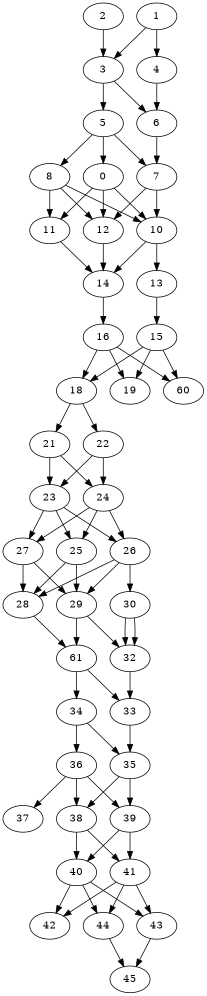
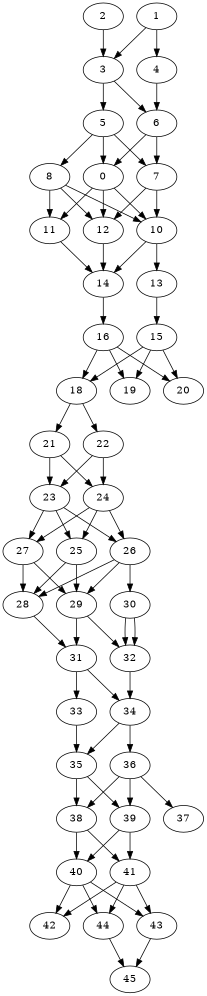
edge "6" -> "0": added
node "60": label "60" -> "20"
node "61": label "61" -> "31"
edge "32" -> "33": now "32" -> "34"
